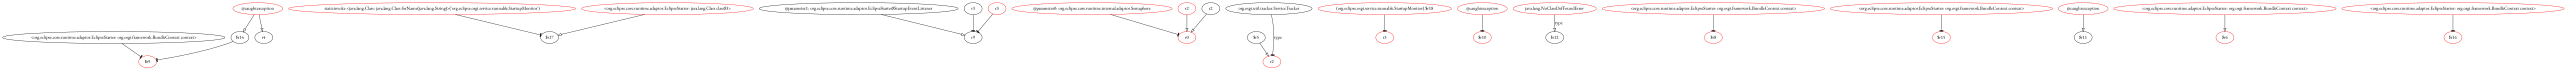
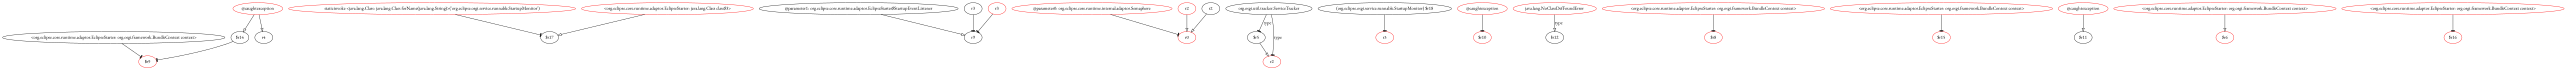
node "(org.eclipse.osgi.service.runnable.StartupMonitor) $r18": color red -> black
edge "org.osgi.util.tracker.ServiceTracker" -> "$r5": added, label "type"
